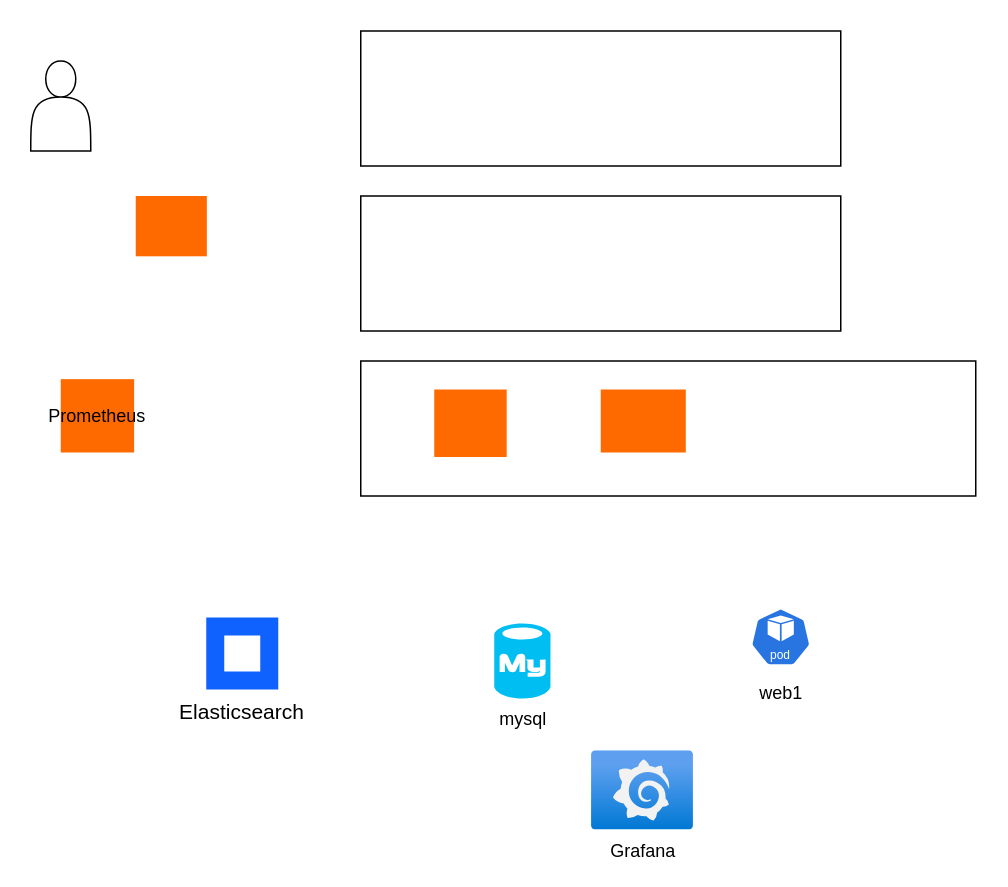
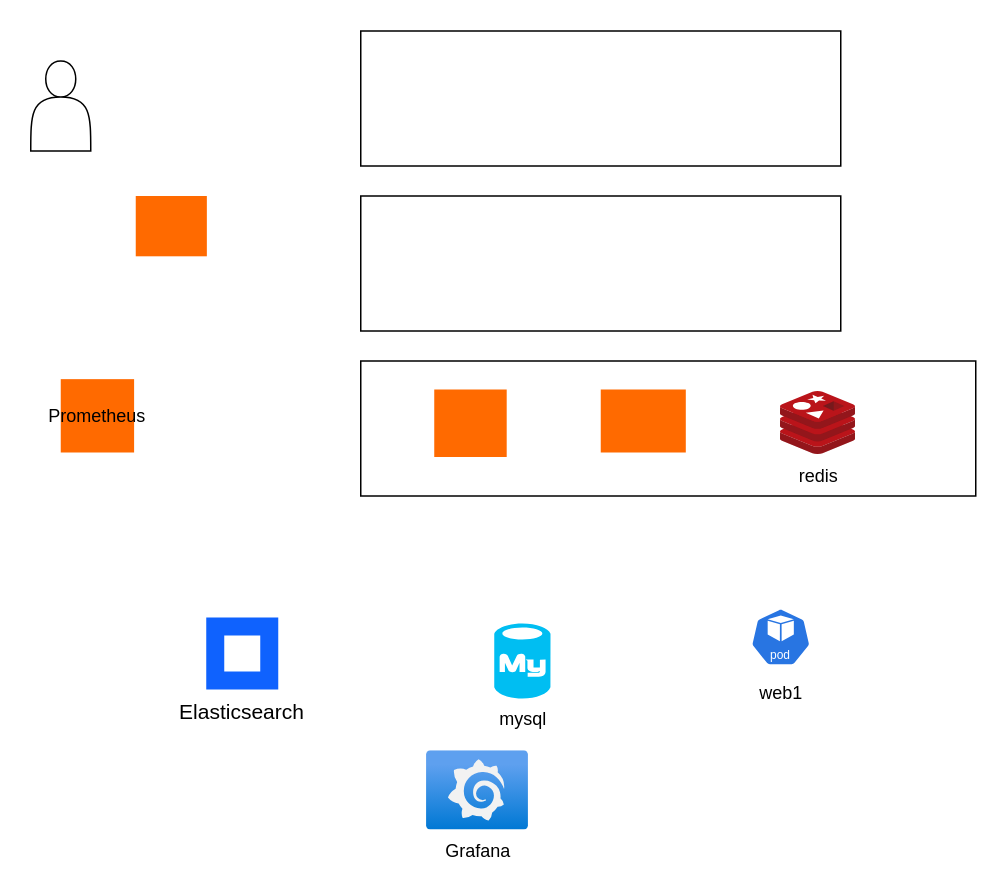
node "redis": added
node "Grafana": moved (643, 790) -> (478, 790)
